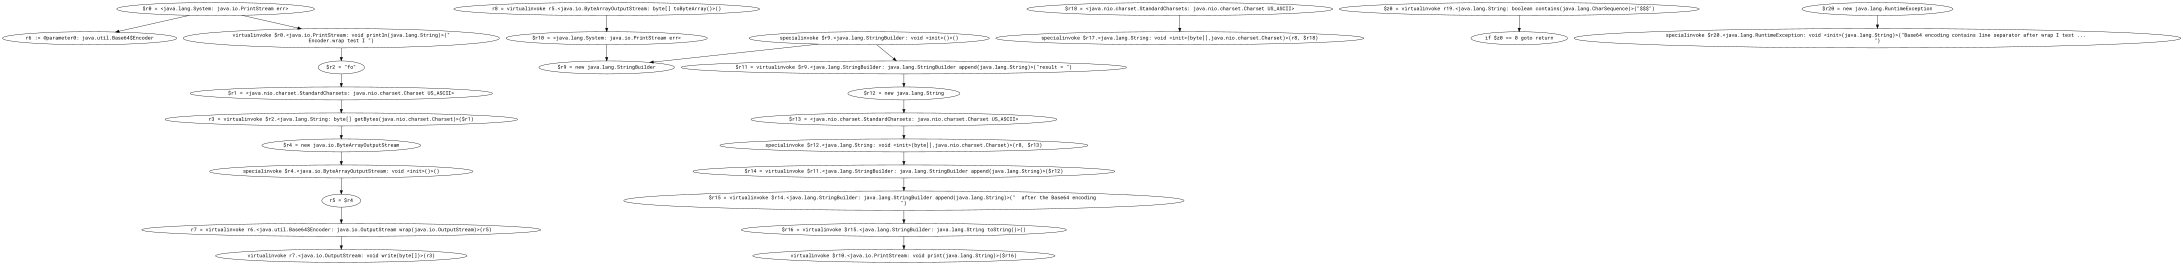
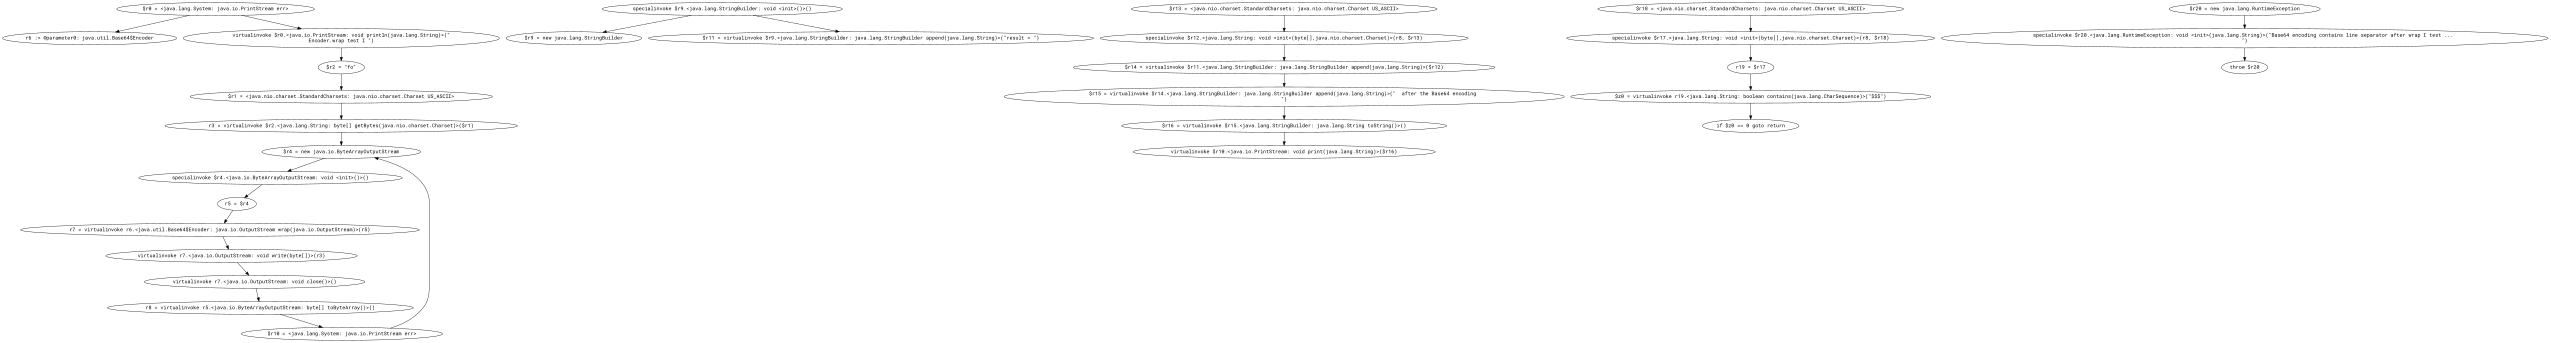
edge "$r10 = <java.lang.System: java.io.PrintStream err>" -> "$r9 = new java.lang.StringBuilder": now "$r10 = <java.lang.System: java.io.PrintStream err>" -> "$r4 = new java.io.ByteArrayOutputStream"
node "r19 = $r17": added
node "throw $r20": added
node "$r12 = new java.lang.String": removed
node "virtualinvoke r7.<java.io.OutputStream: void close()>()": added
